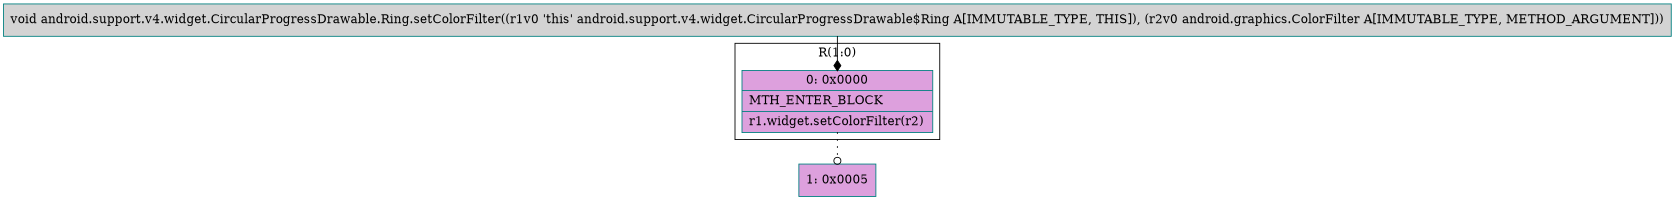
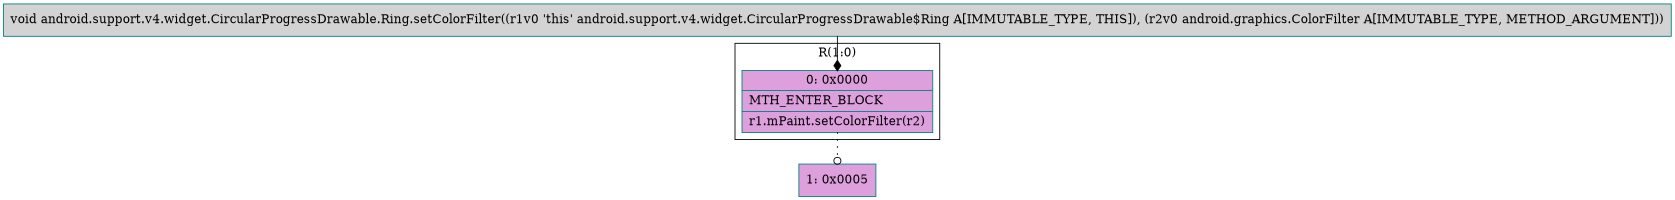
node "0: 0x0000": text "r1.widget.setColorFilter(r2)" -> "r1.mPaint.setColorFilter(r2)"
